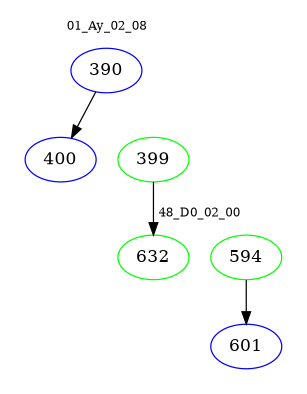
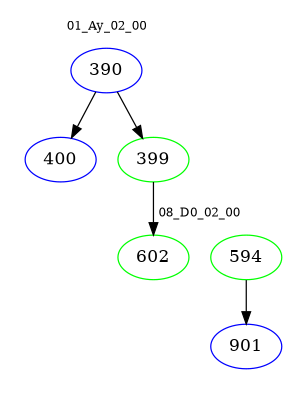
cluster "01_Ay_02_08": label "01_Ay_02_08" -> "01_Ay_02_00"
edge "390" -> "399": added
cluster "48_D0_02_00": label "48_D0_02_00" -> "08_D0_02_00"
node "632": label "632" -> "602"
node "601": label "601" -> "901"
